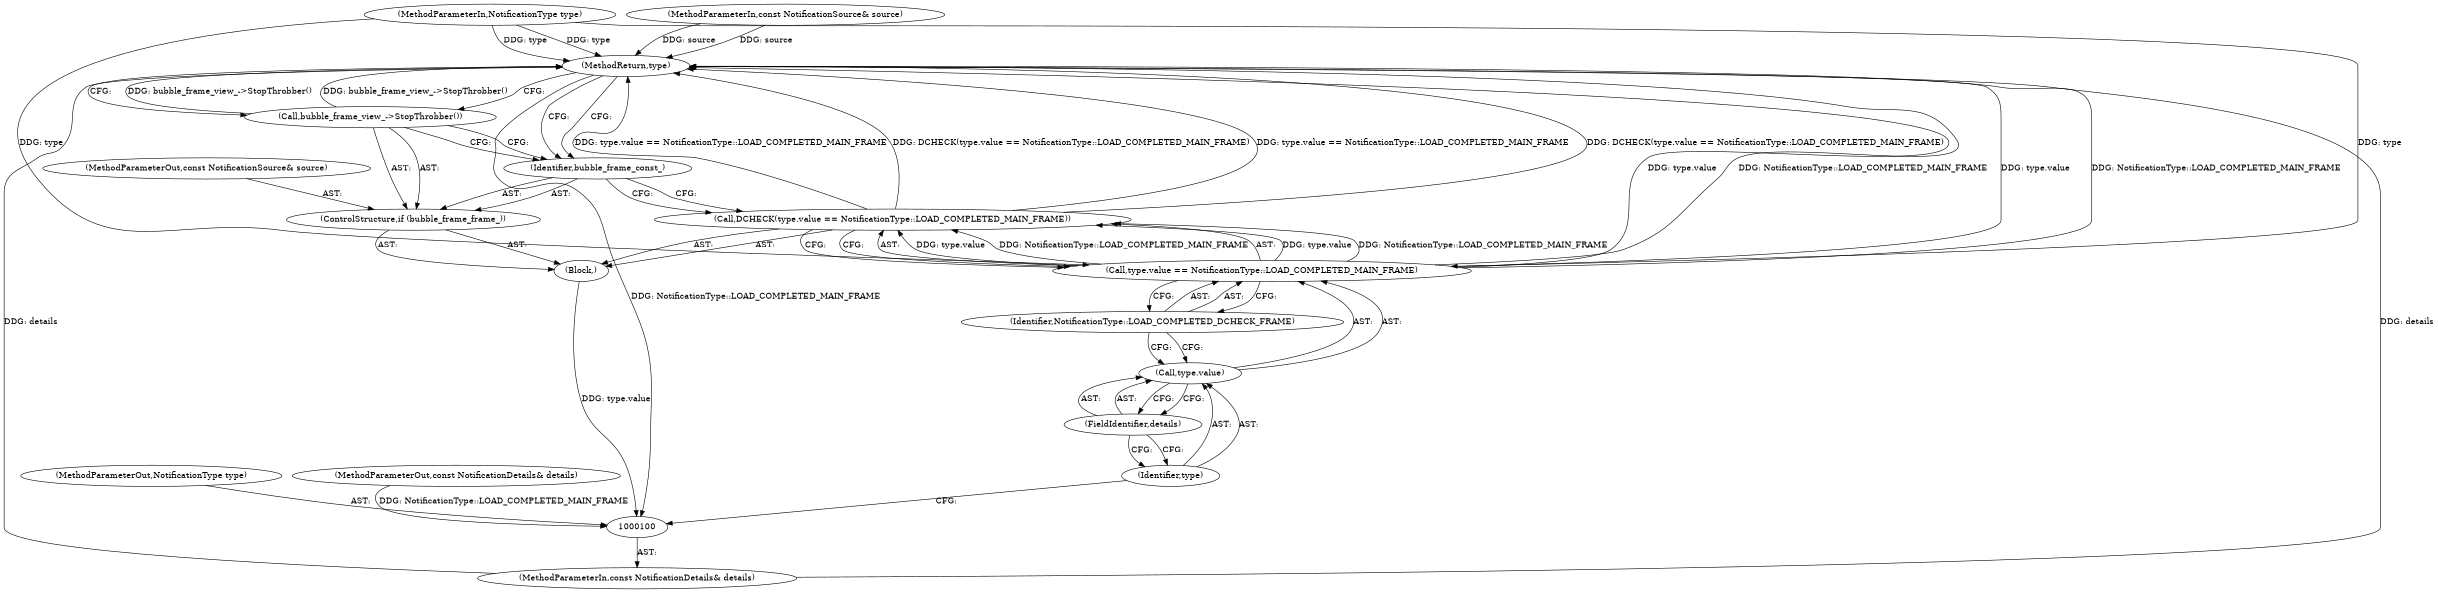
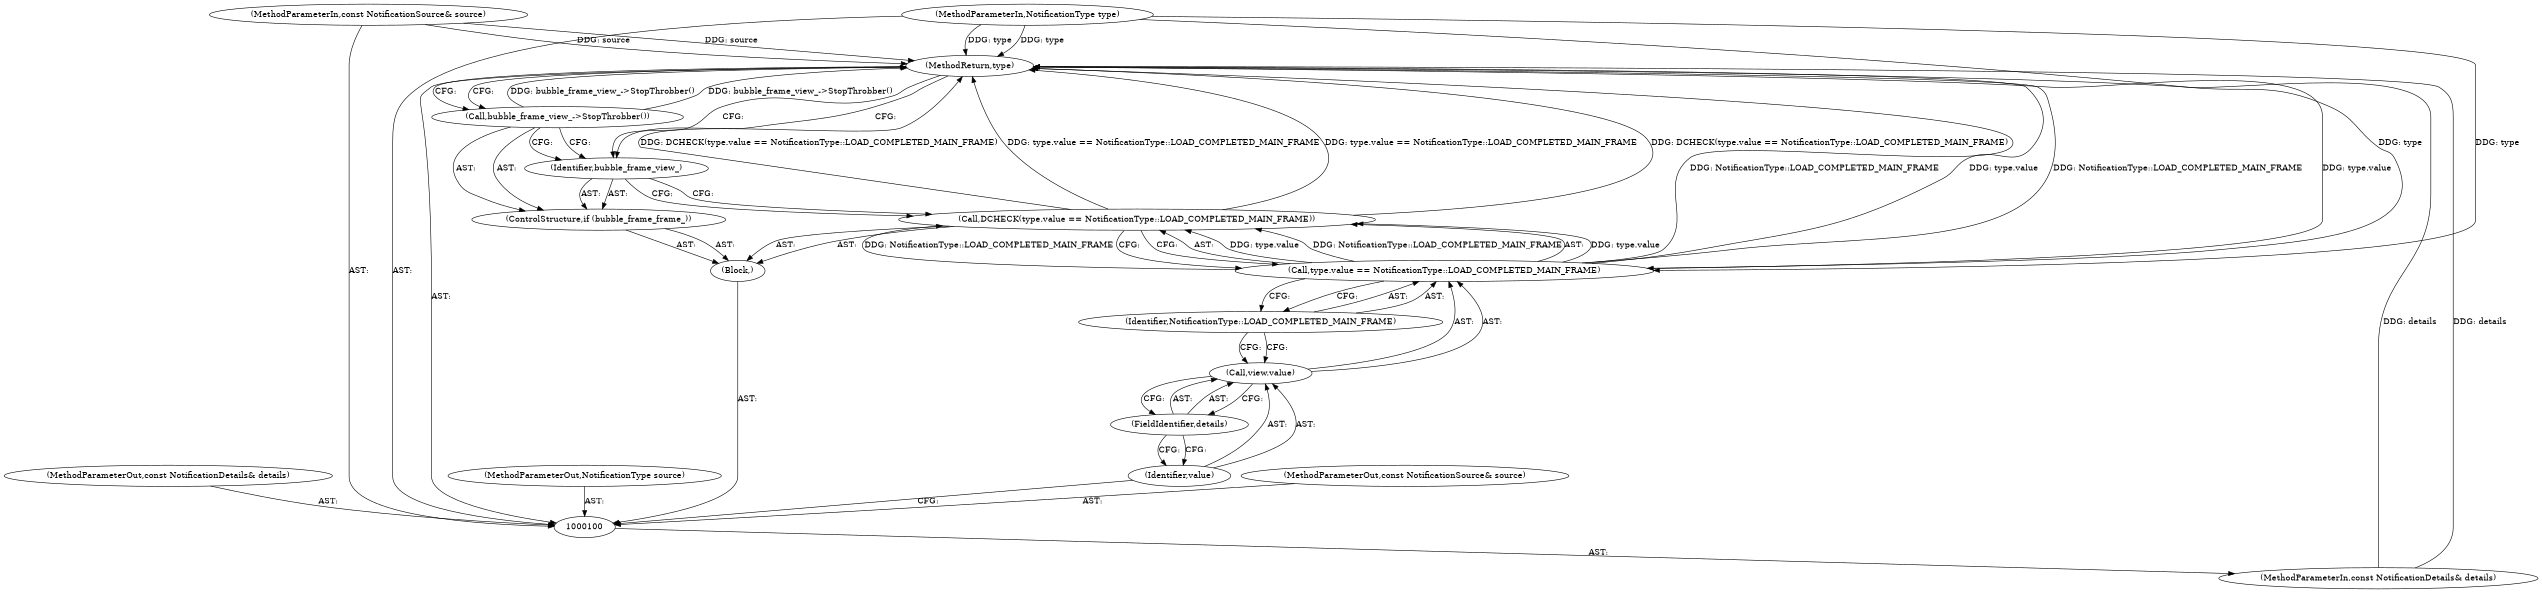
edge "(MethodParameterIn,NotificationType type)" -> "1000100": added, label "AST:"
node "(Identifier,bubble_frame_const_)": label "(Identifier,bubble_frame_const_)" -> "(Identifier,bubble_frame_view_)"
edge "(MethodParameterOut,const NotificationSource& source)" -> "(ControlStructure,if (bubble_frame_frame_))": now "(MethodParameterOut,const NotificationSource& source)" -> "1000100"
edge "(MethodReturn,type)" -> "1000100": label "DDG: NotificationType::LOAD_COMPLETED_MAIN_FRAME" -> "AST: "
node "(Identifier,NotificationType::LOAD_COMPLETED_DCHECK_FRAME)": label "(Identifier,NotificationType::LOAD_COMPLETED_DCHECK_FRAME)" -> "(Identifier,NotificationType::LOAD_COMPLETED_MAIN_FRAME)"
edge "(MethodParameterIn,const NotificationSource& source)" -> "1000100": added, label "AST:"
node "(Call,type.value)": label "(Call,type.value)" -> "(Call,view.value)"
edge "(Block,)" -> "1000100": label "DDG: type.value" -> "AST: "
node "(MethodParameterOut,NotificationType type)": label "(MethodParameterOut,NotificationType type)" -> "(MethodParameterOut,NotificationType source)"
node "(Identifier,type)": label "(Identifier,type)" -> "(Identifier,value)"
edge "(MethodParameterOut,const NotificationDetails& details)" -> "1000100": label "DDG: NotificationType::LOAD_COMPLETED_MAIN_FRAME" -> "AST: "
